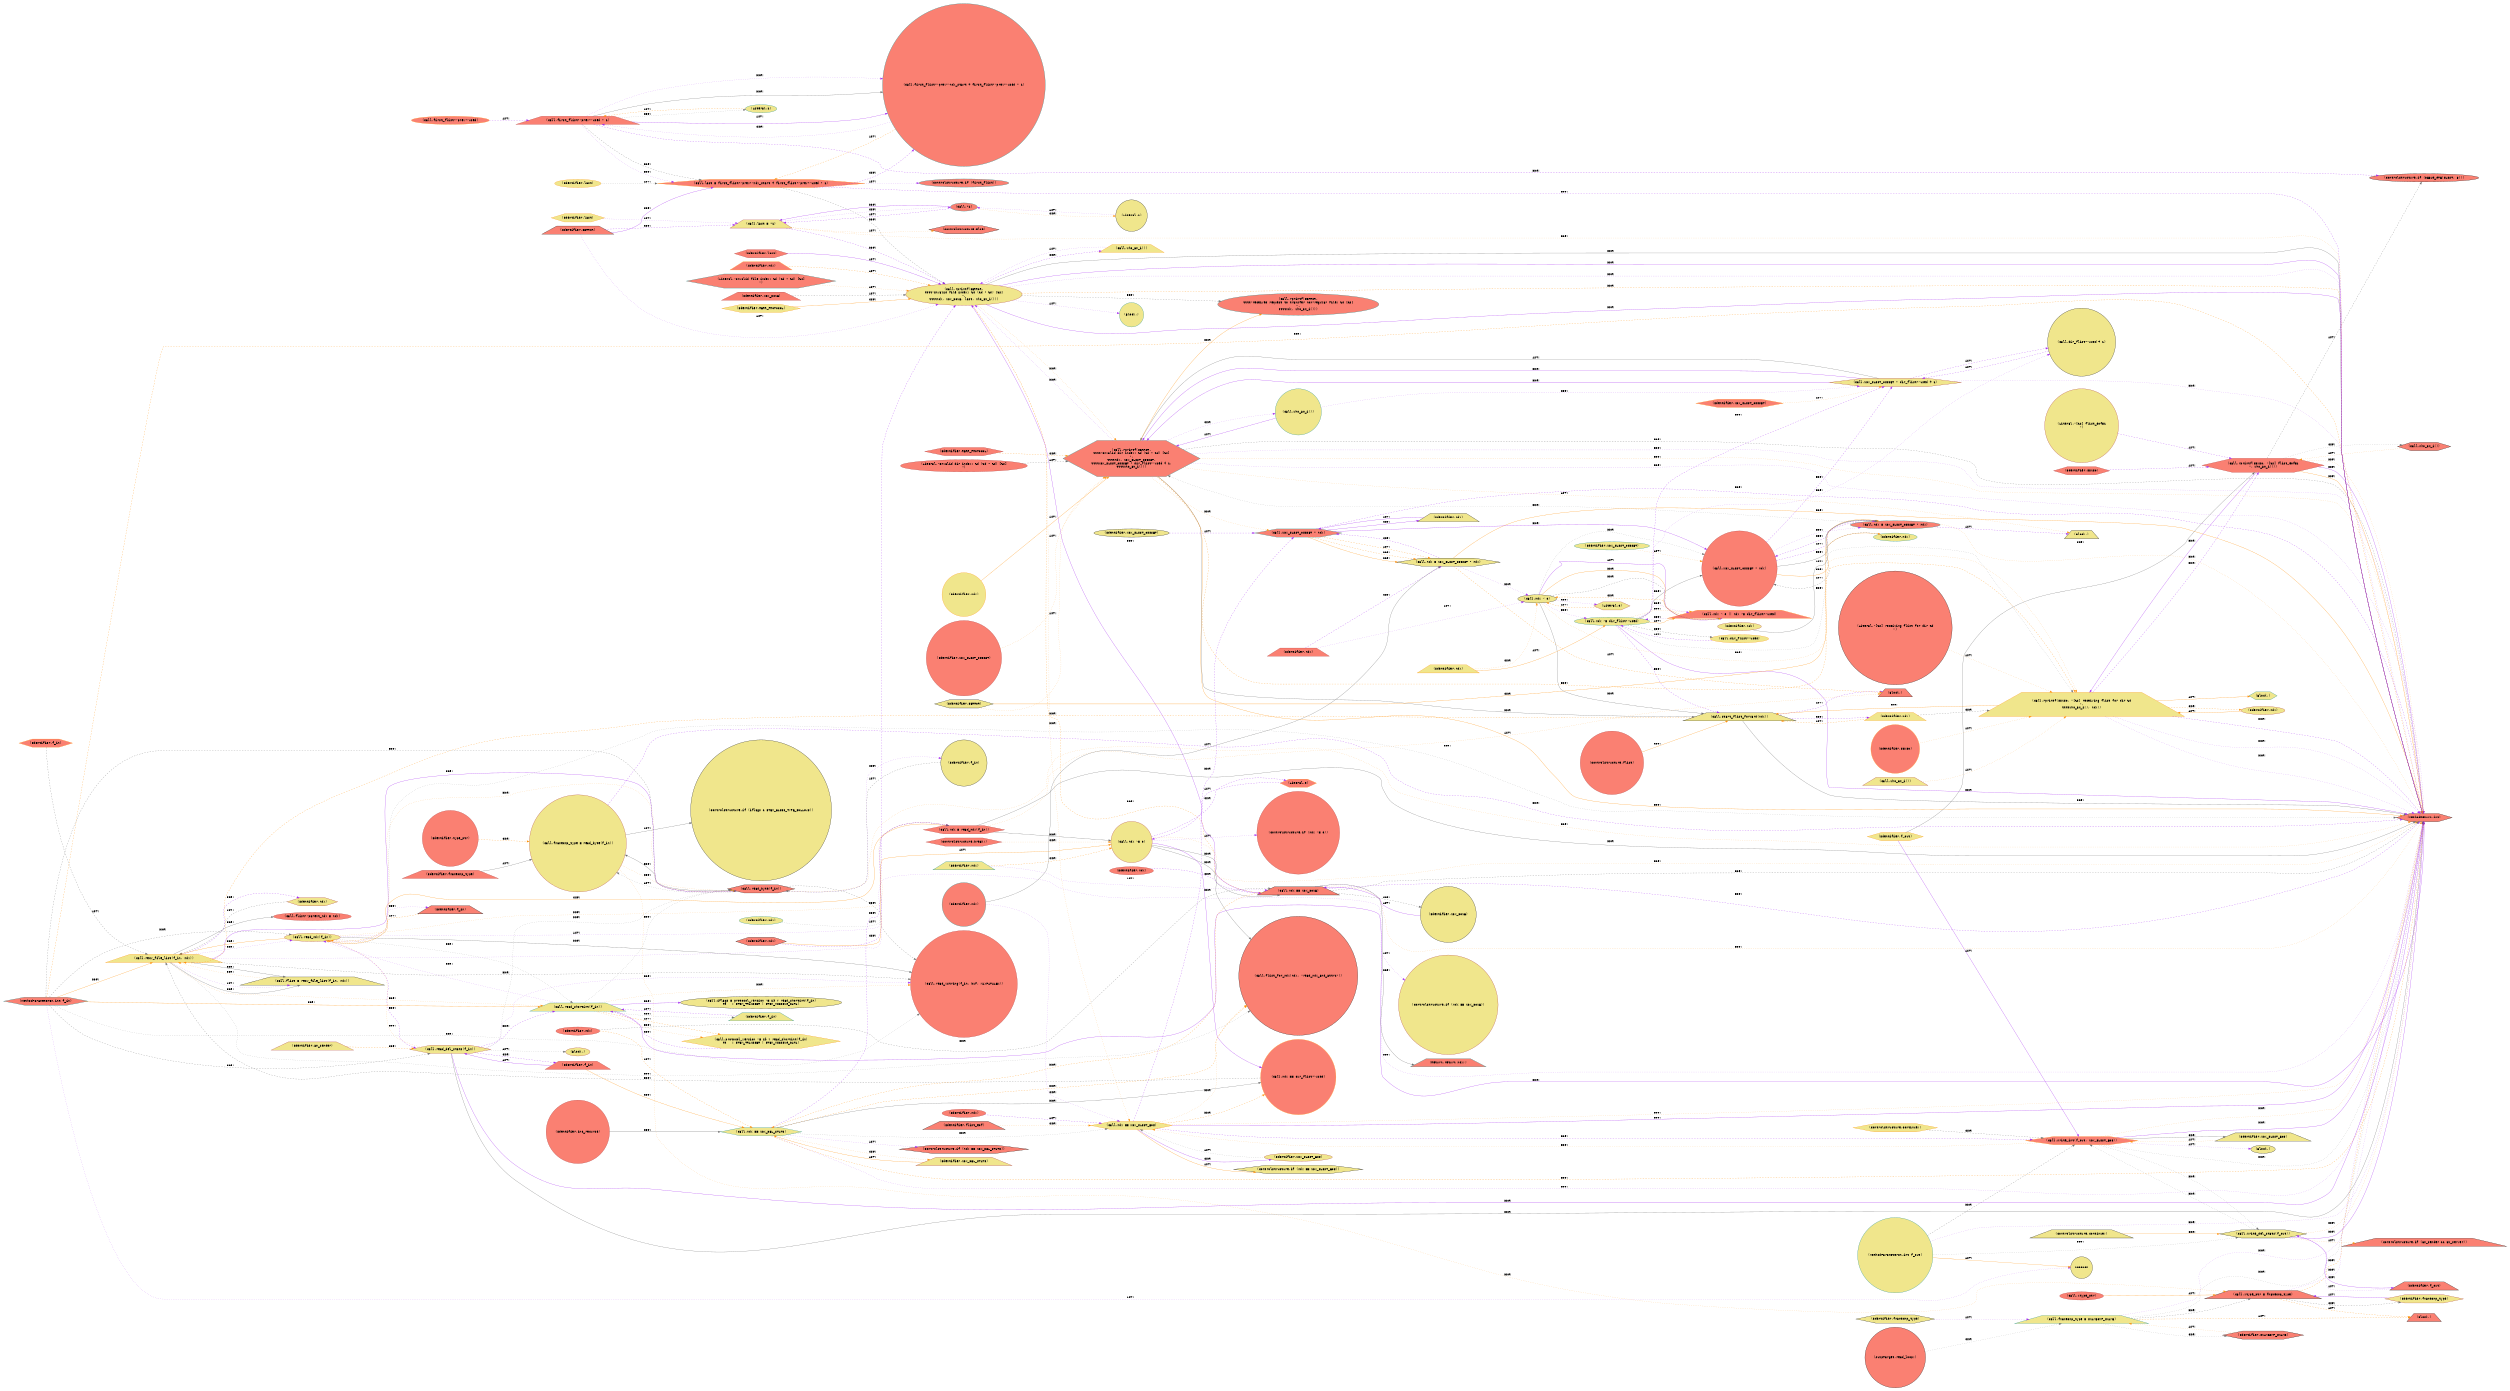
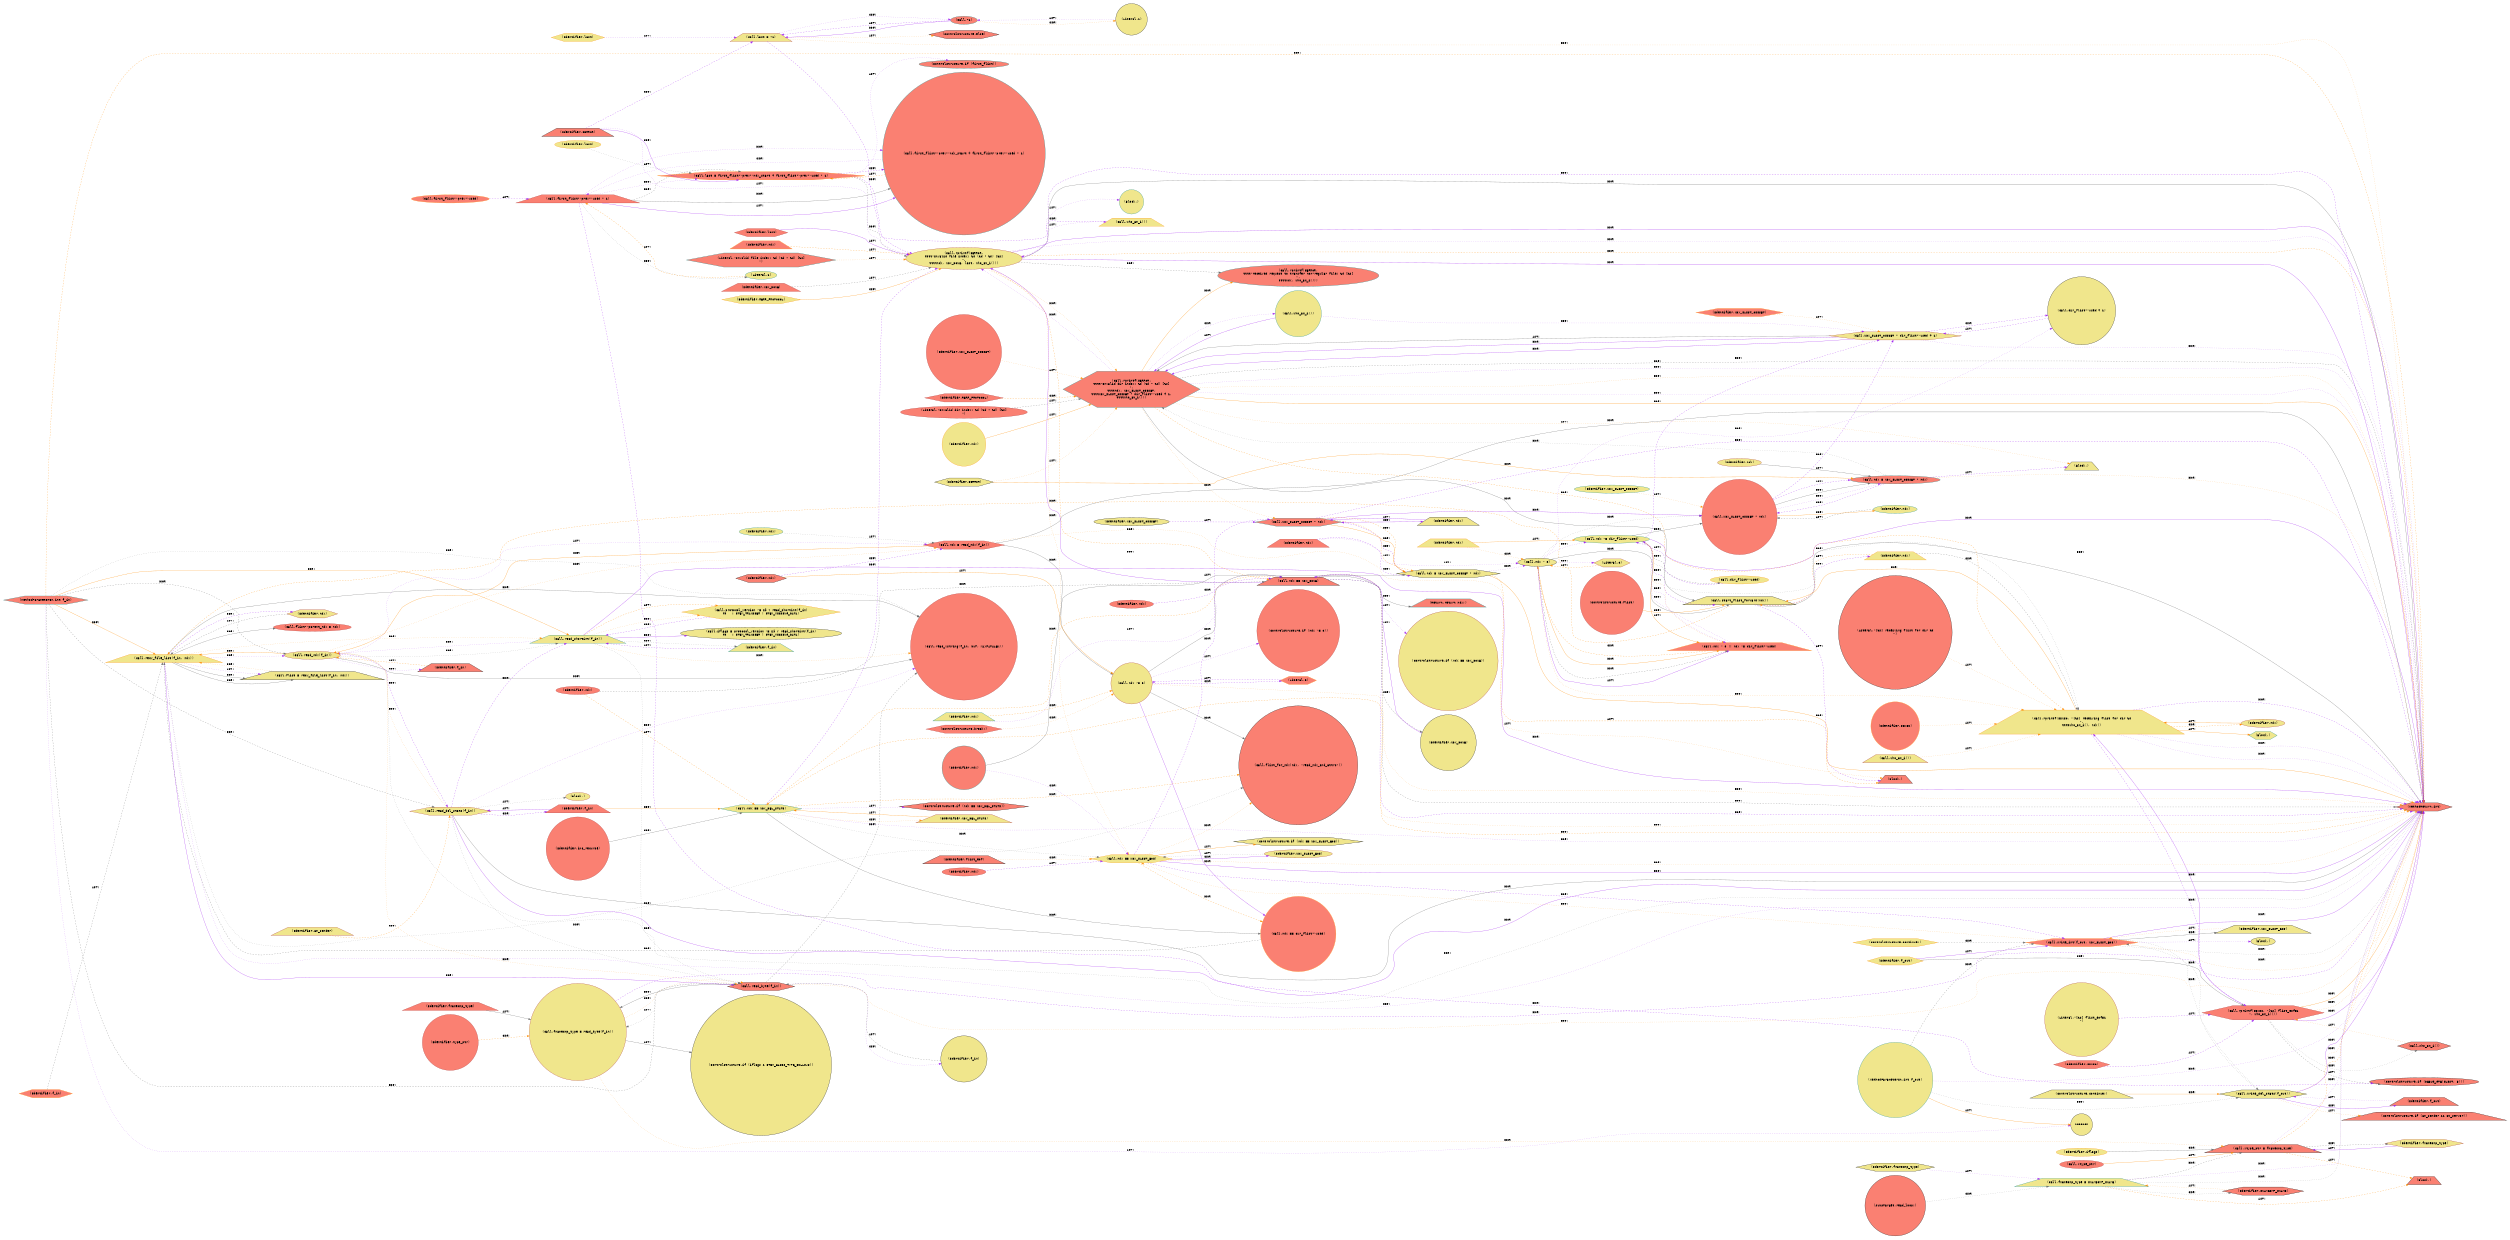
edge "(Call,NDX_FLIST_OFFSET - dir_flist->used + 1)" -> "(Call,dir_flist->used + 1)": label "AST: " -> "CFG: "
edge "(Call,ndx >= dir_flist->used)" -> "(Call,dir_flist->used + 1)": now "(Call,ndx < 0)" -> "(Call,dir_flist->used + 1)"
edge "(Call,recv_file_list(f_in, ndx))" -> "(Call,read_vstring(f_in, buf, MAXPATHLEN))": style dashed -> solid
node "(Identifier,iflags)": added
